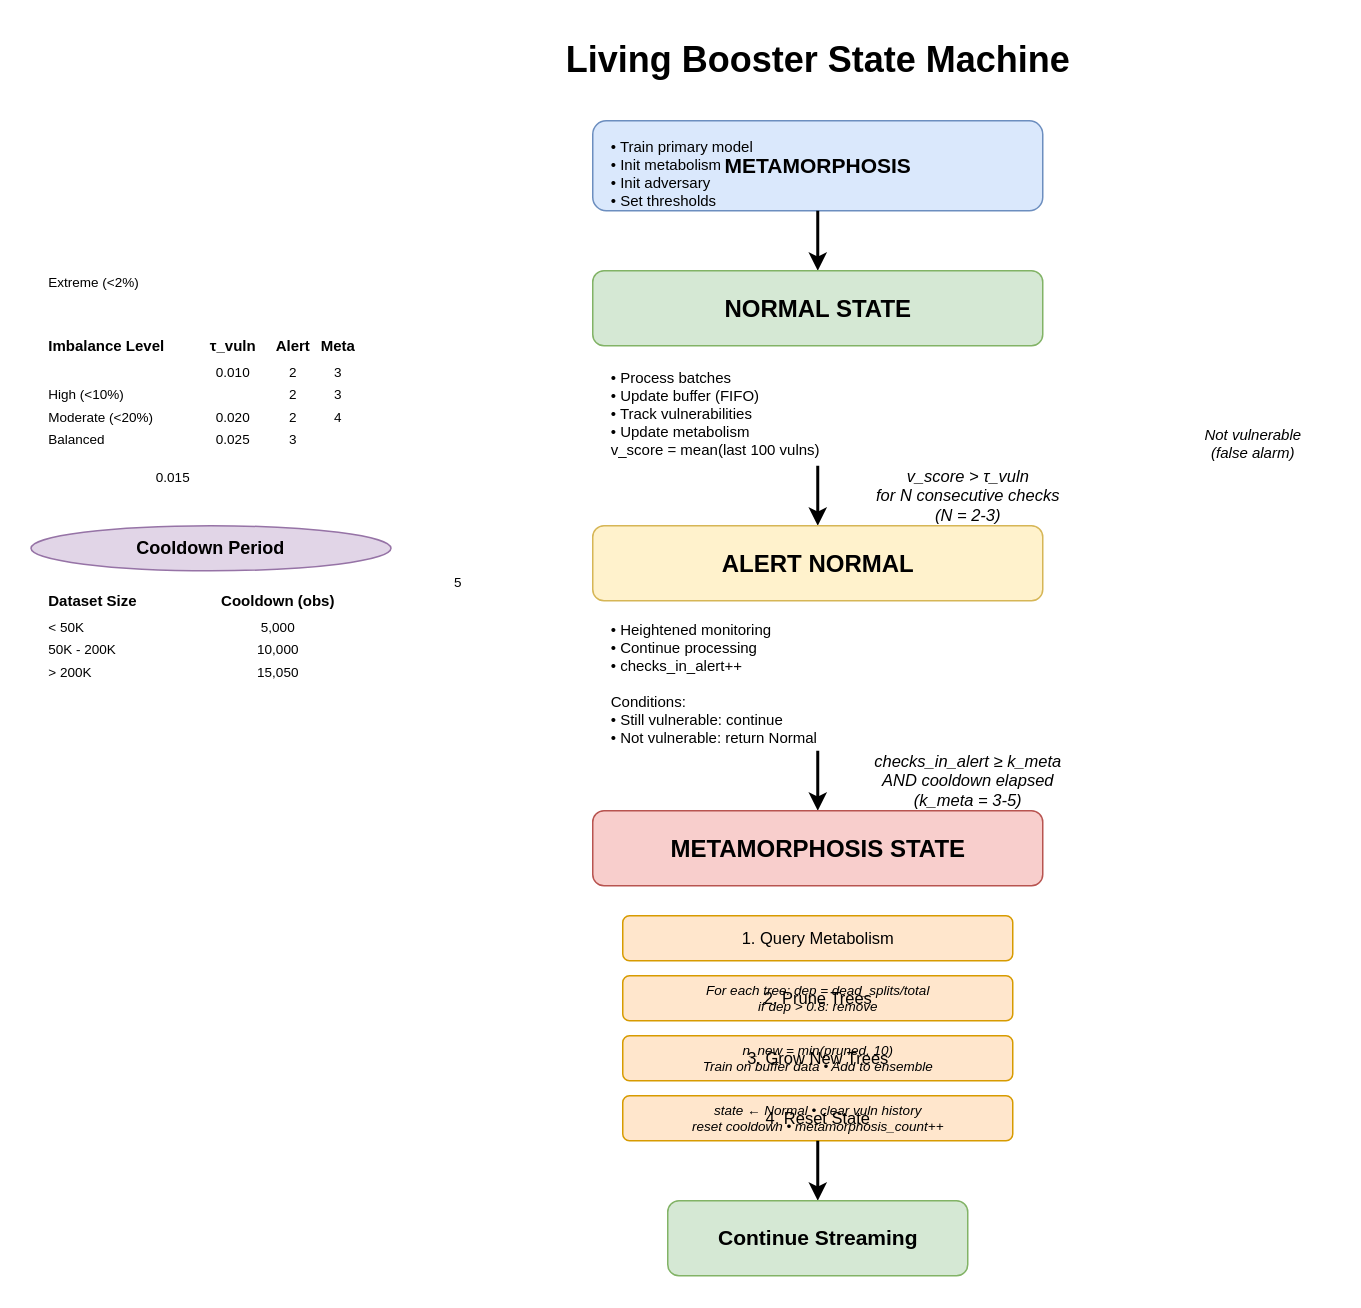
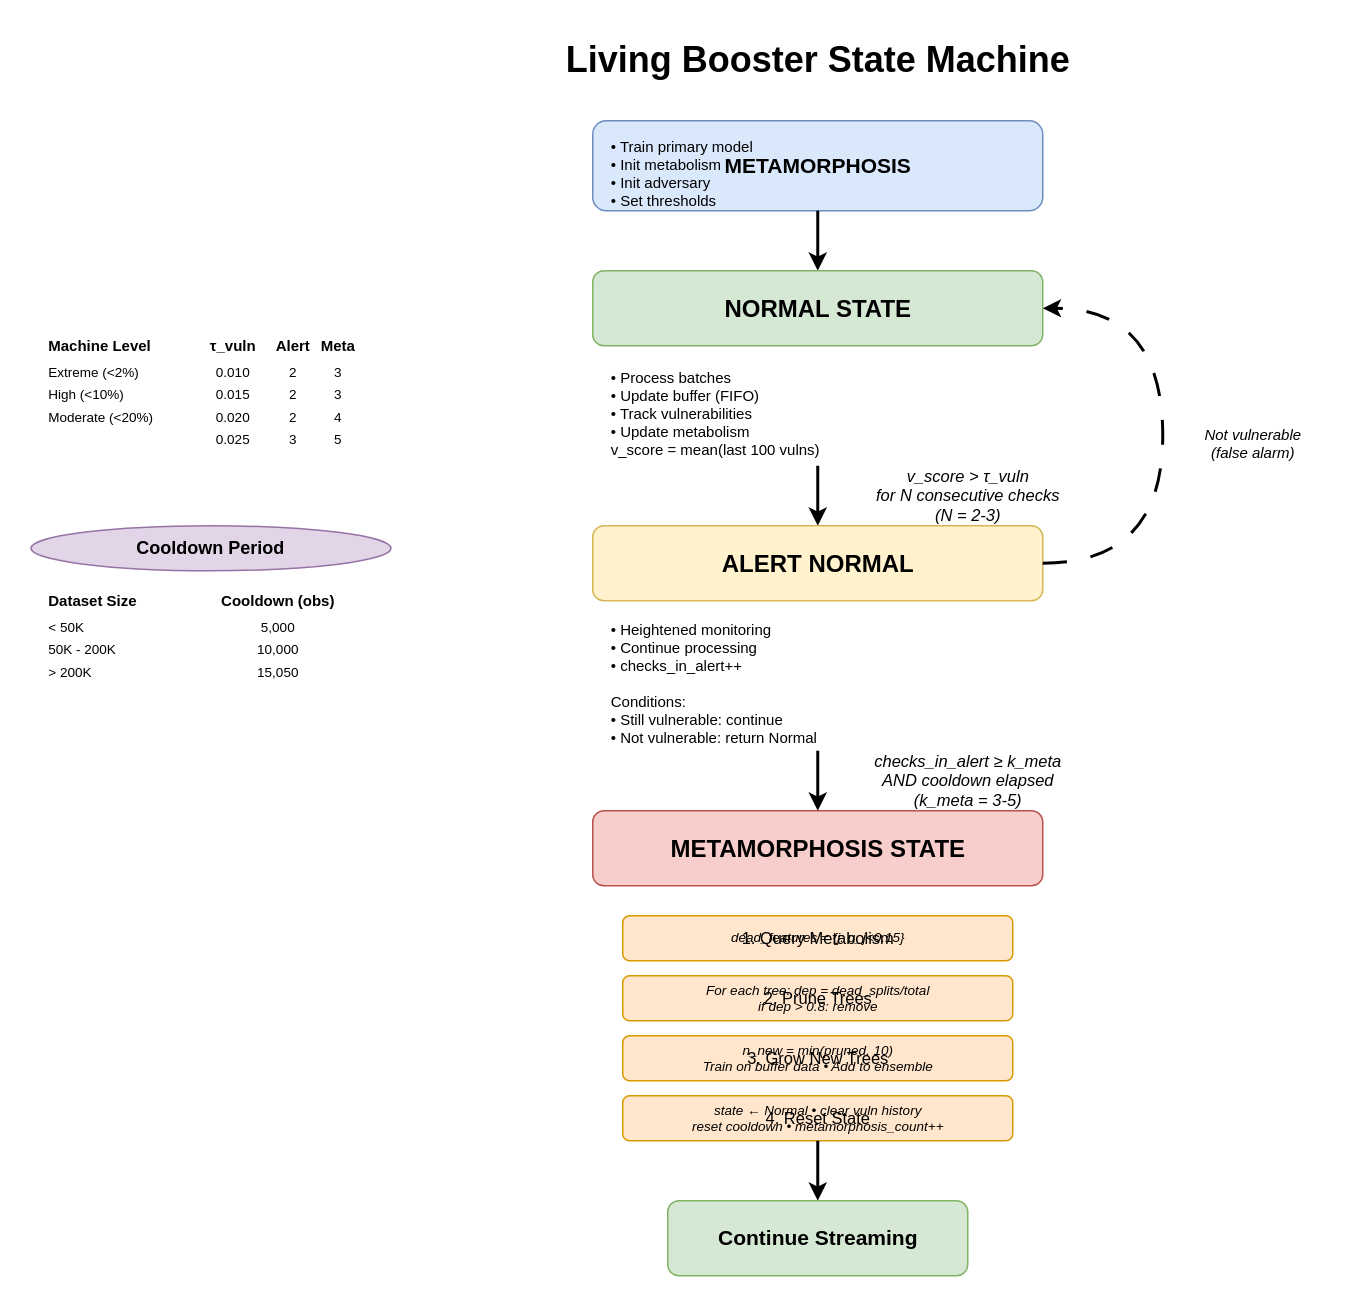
node "Extreme (<2%)": moved (121, 282) -> (121, 372)
node "Imbalance Level": label "Imbalance Level" -> "Machine Level"
node "Balanced": removed
node "0.015": moved (173, 477) -> (233, 395)
edge "ALERT NORMAL" -> "NORMAL STATE": added
node "5": moved (458, 582) -> (338, 440)
node "dead_features = {j: u_j<0.15}": added
